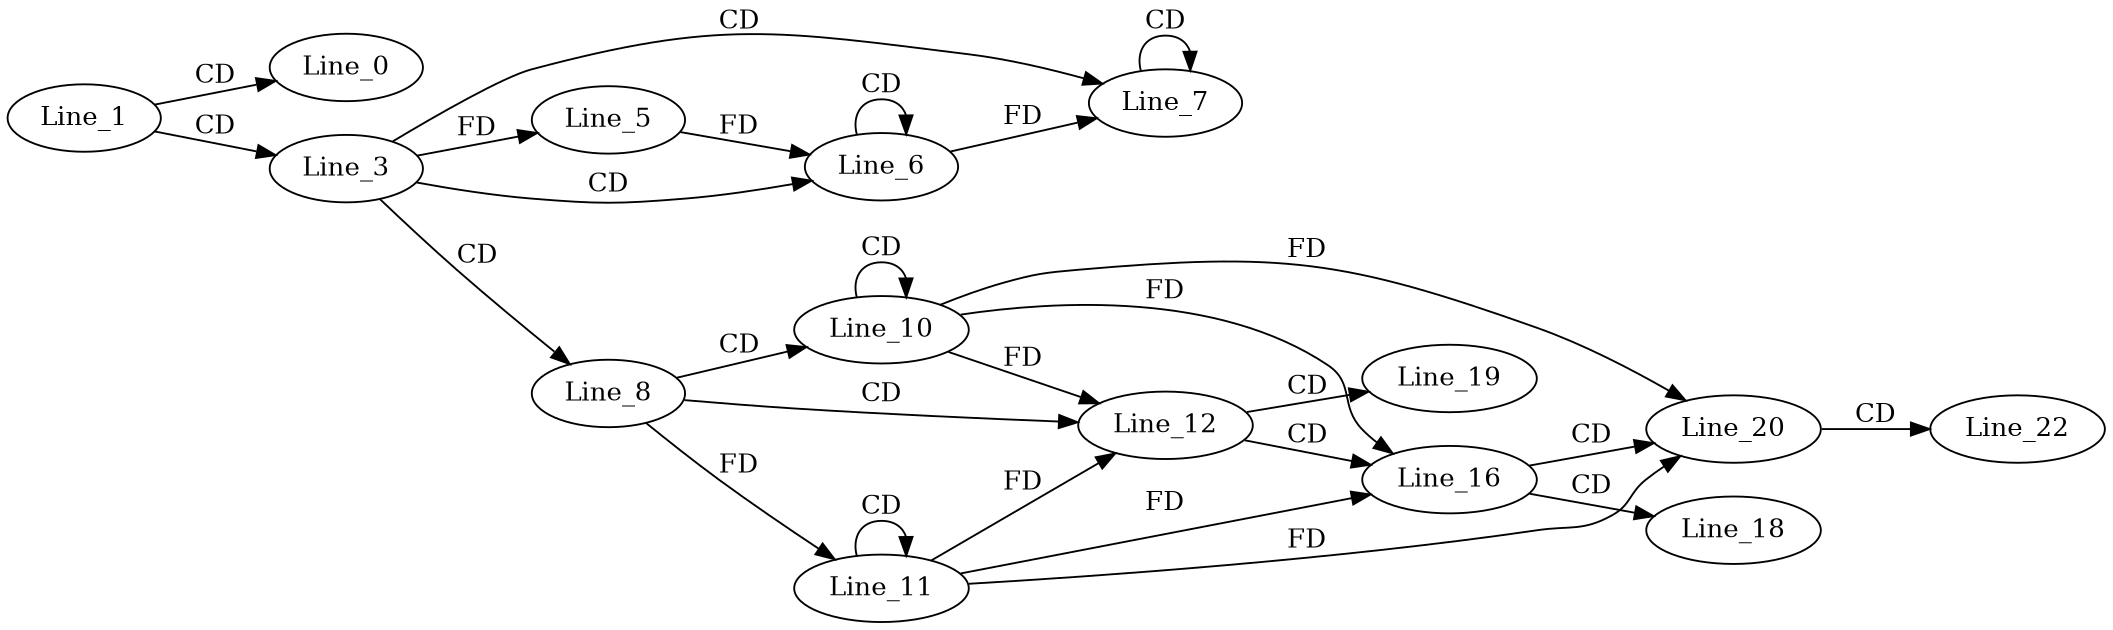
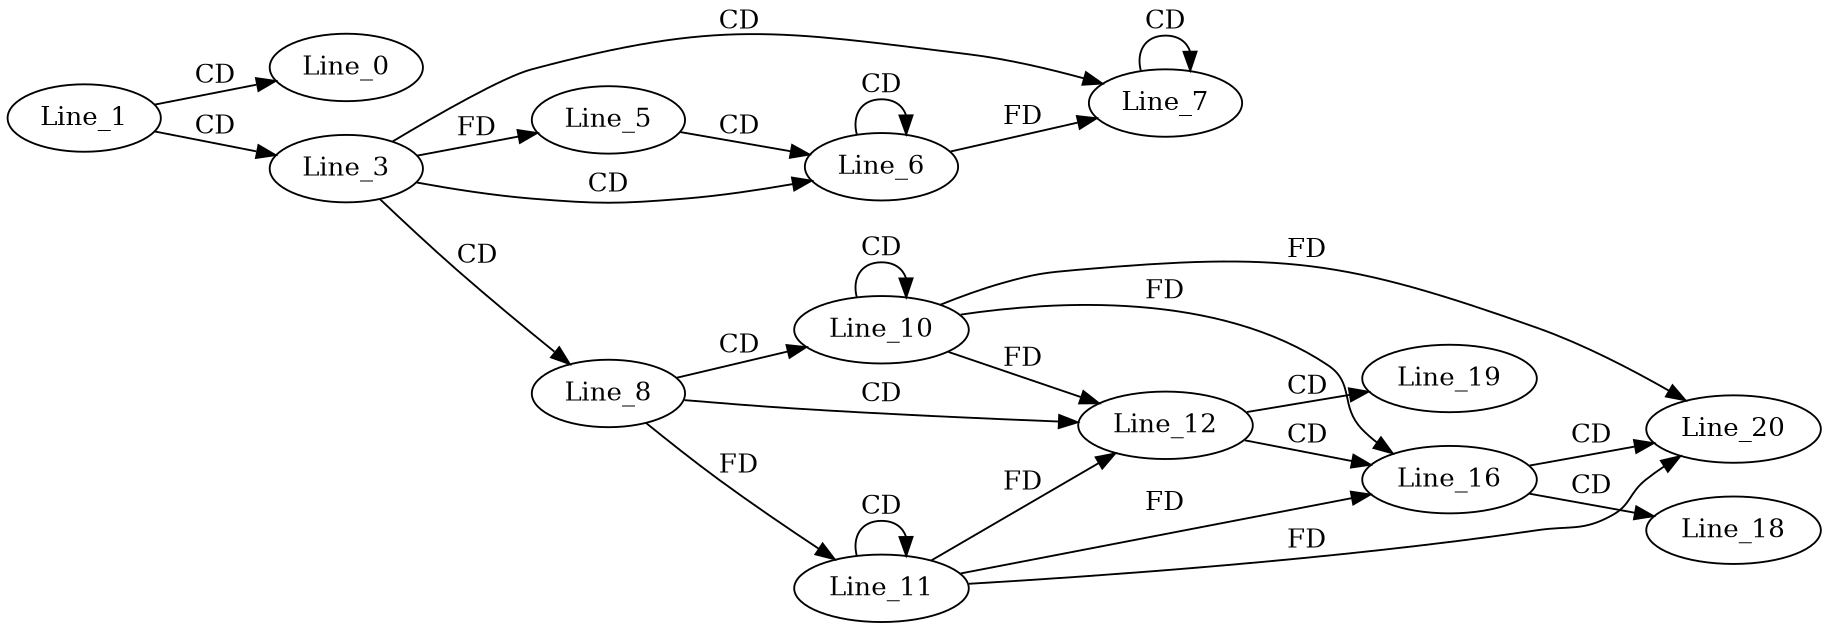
edge "Line_5" -> "Line_6": label "FD" -> "CD"
node "Line_22": removed
